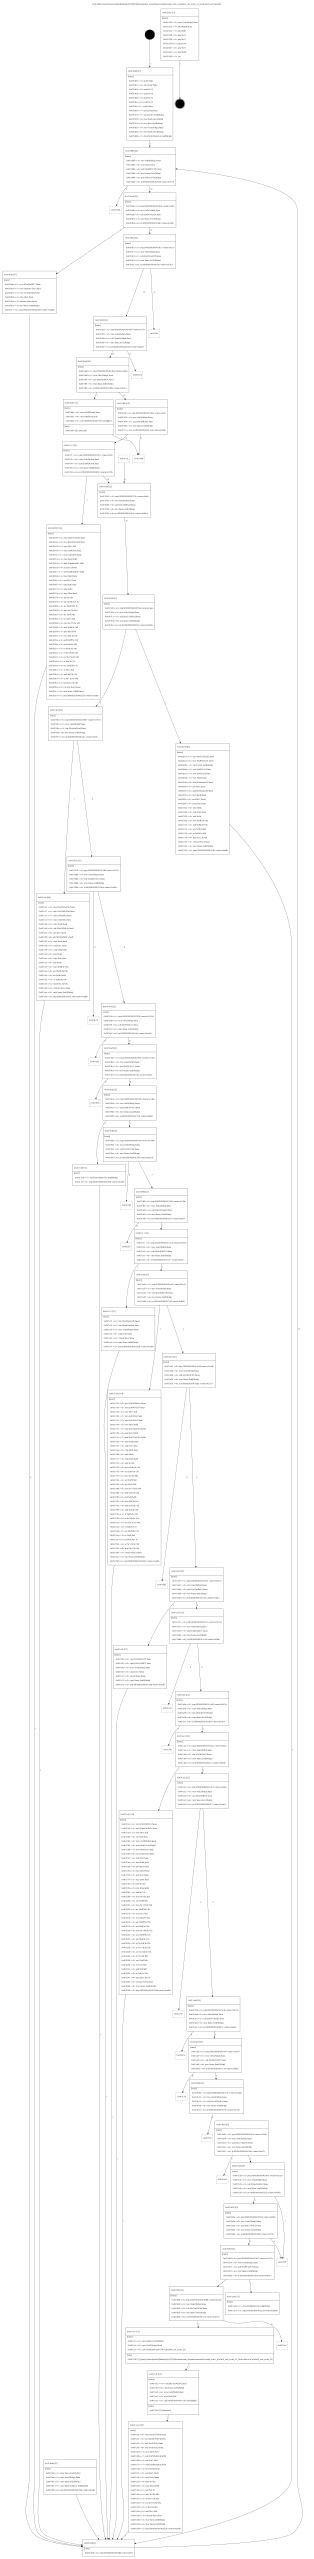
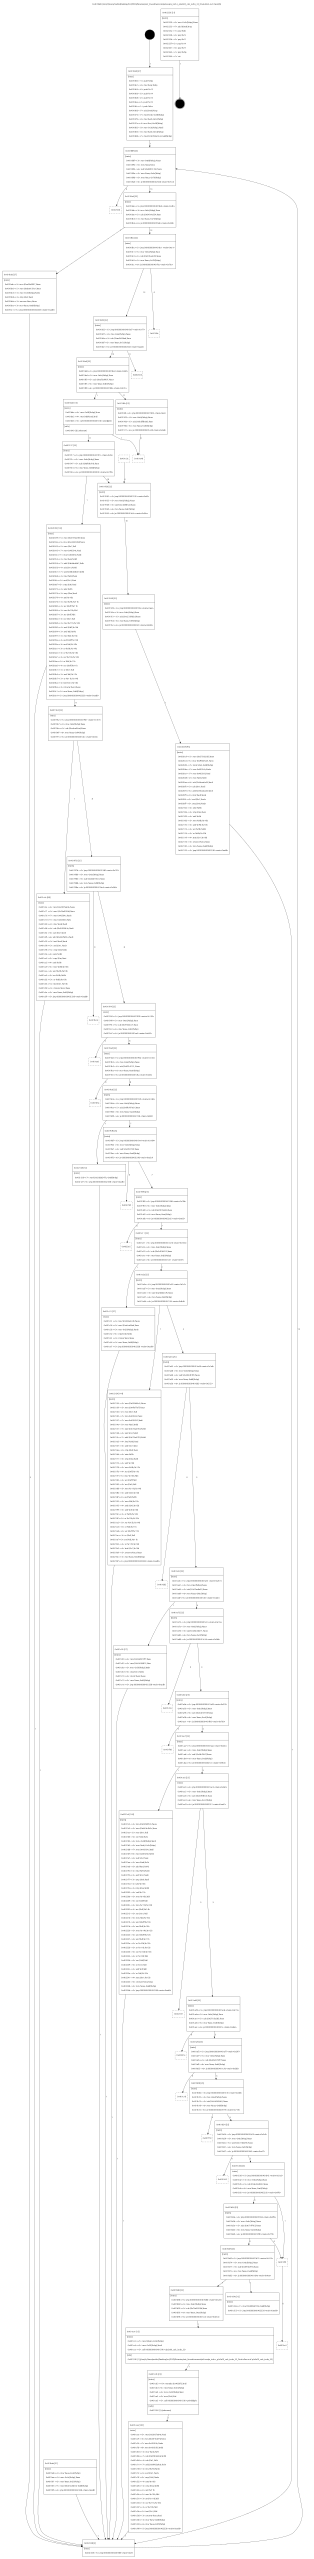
edge "0x4018fe [25]" -> "0x401917 [25]": now "0x401bde [13]" -> "0x401917 [25]"
edge "0x401949 [25]" -> "0x401962 [25]": now "0x402039 [144]" -> "0x401962 [25]"
edge "0x401b0b [25]" -> "0x401b24 [25]": added, label "3"
edge "0x401b88 [25]" -> "0x401ba1": now "0x401fd0" -> "0x401ba1"
